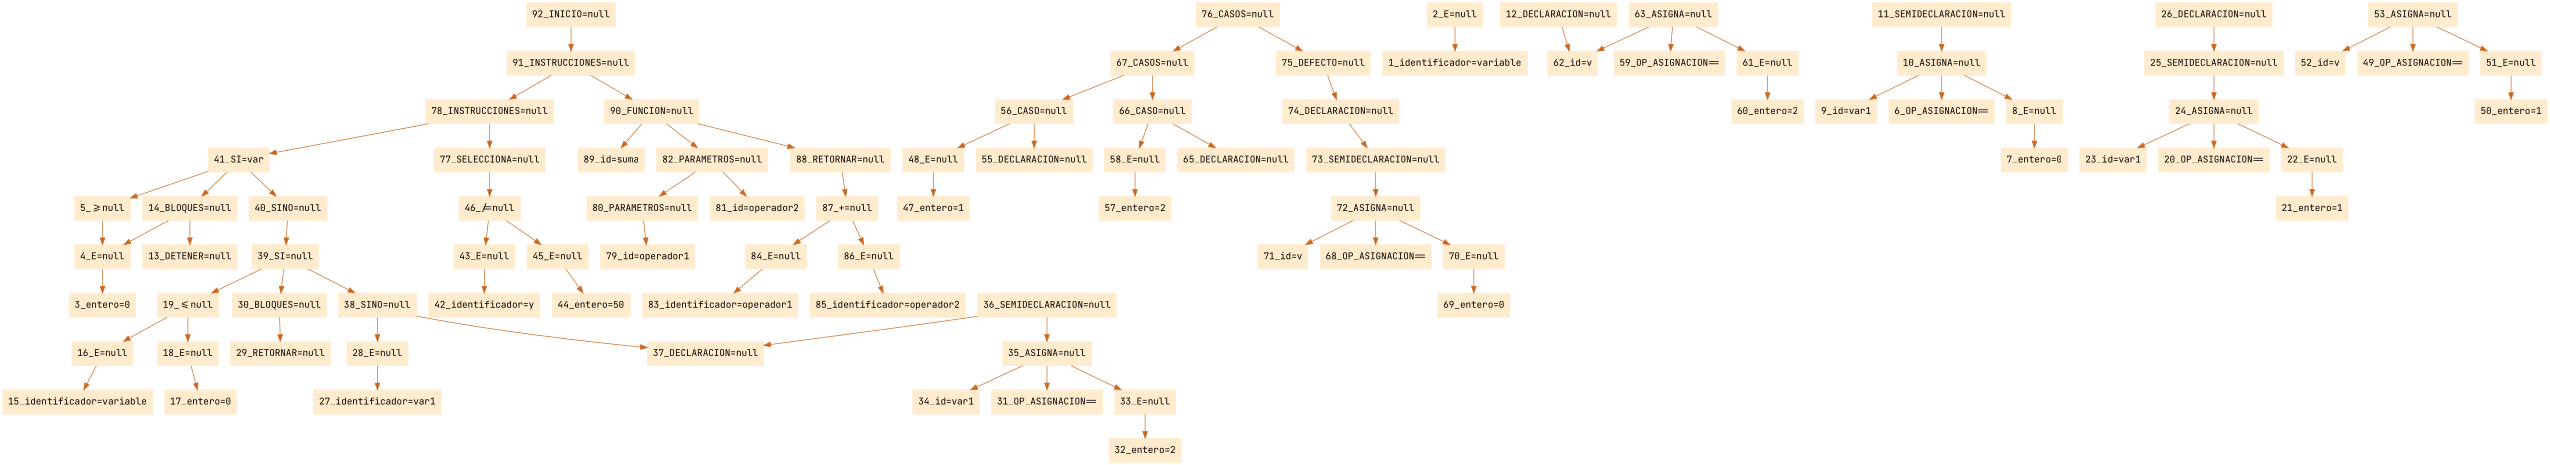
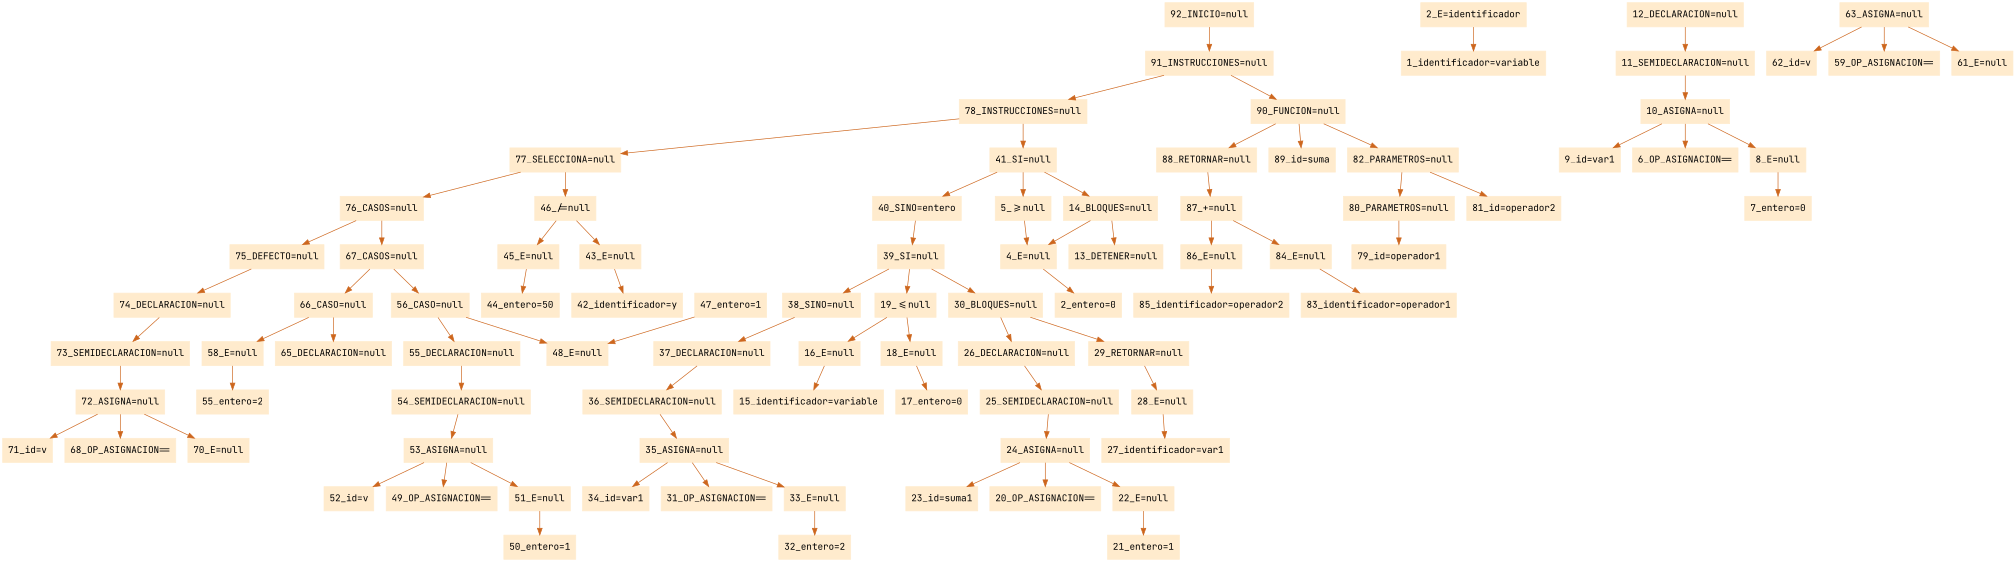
node "2_E=null": label "2_E=null" -> "2_E=identificador"
edge "12_DECLARACION=null" -> "62_id=v": now "12_DECLARACION=null" -> "11_SEMIDECLARACION=null"
node "60_entero=2": removed
node "41_SI=var": label "41_SI=var" -> "41_SI=null"
node "23_id=var1": label "23_id=var1" -> "23_id=suma1"
edge "48_E=null" -> "47_entero=1": reversed
edge "77_SELECCIONA=null" -> "76_CASOS=null": added
node "40_SINO=null": label "40_SINO=null" -> "40_SINO=entero"
node "57_entero=2": label "57_entero=2" -> "55_entero=2"
node "3_entero=0": label "3_entero=0" -> "2_entero=0"
node "69_entero=0": removed
edge "38_SINO=null" -> "28_E=null": now "29_RETORNAR=null" -> "28_E=null"
edge "30_BLOQUES=null" -> "26_DECLARACION=null": added
edge "36_SEMIDECLARACION=null" -> "37_DECLARACION=null": reversed
node "54_SEMIDECLARACION=null": added
